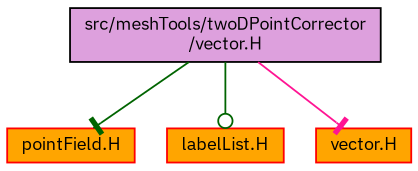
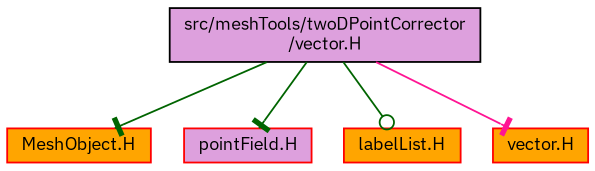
node "pointField.H": fillcolor orange -> plum
node "MeshObject.H": added
